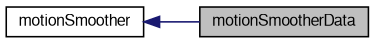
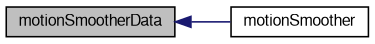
edge "motionSmootherData" -> "motionSmoother": reversed
